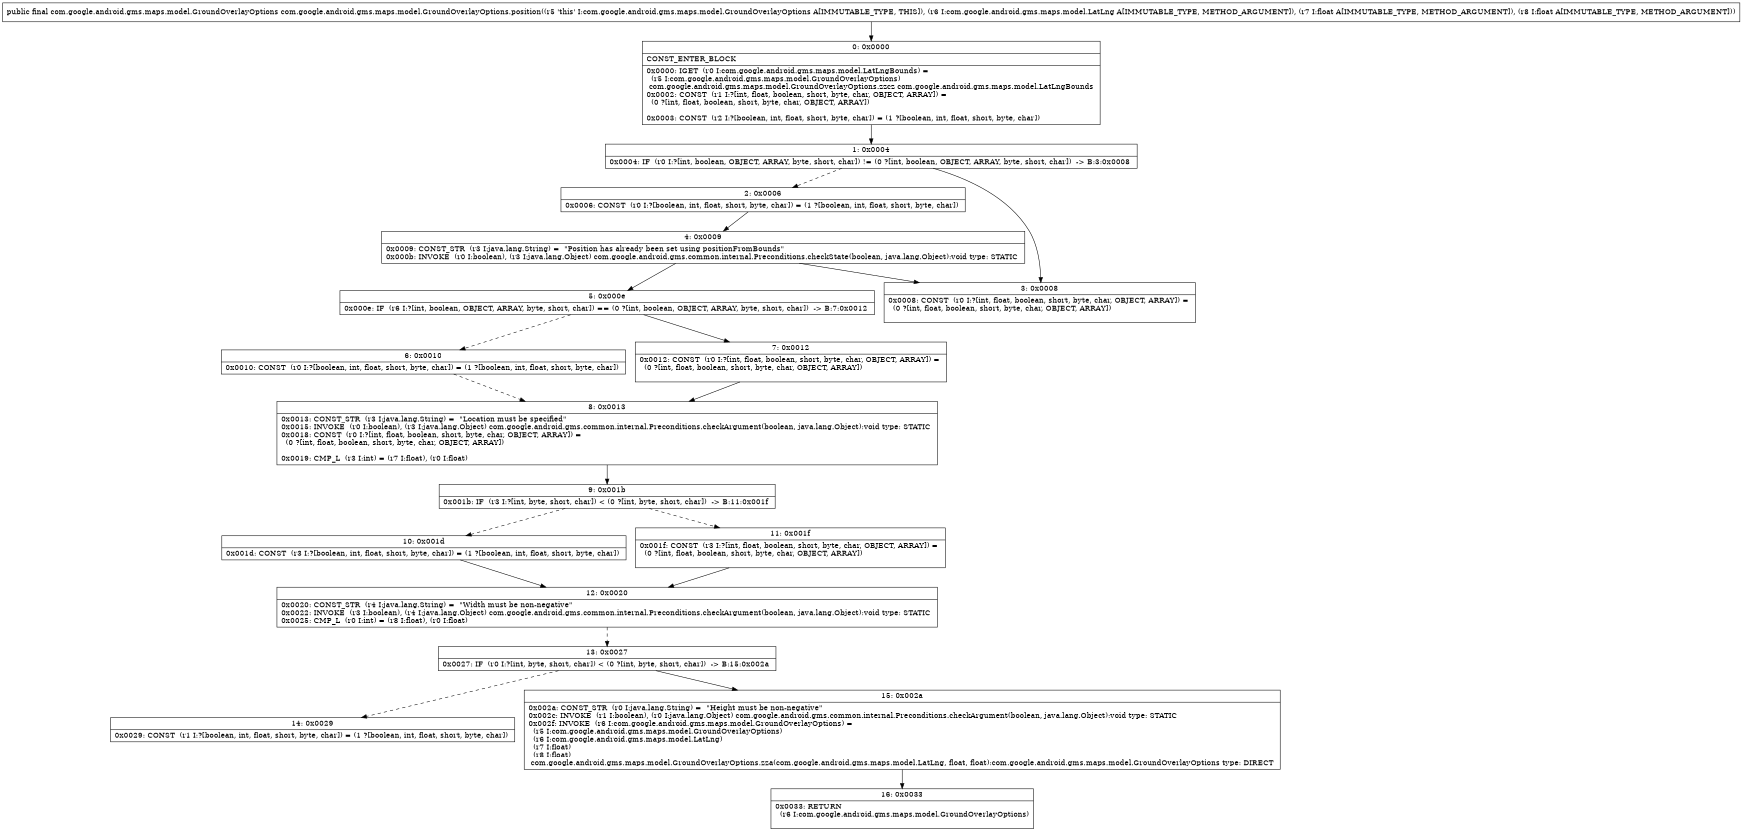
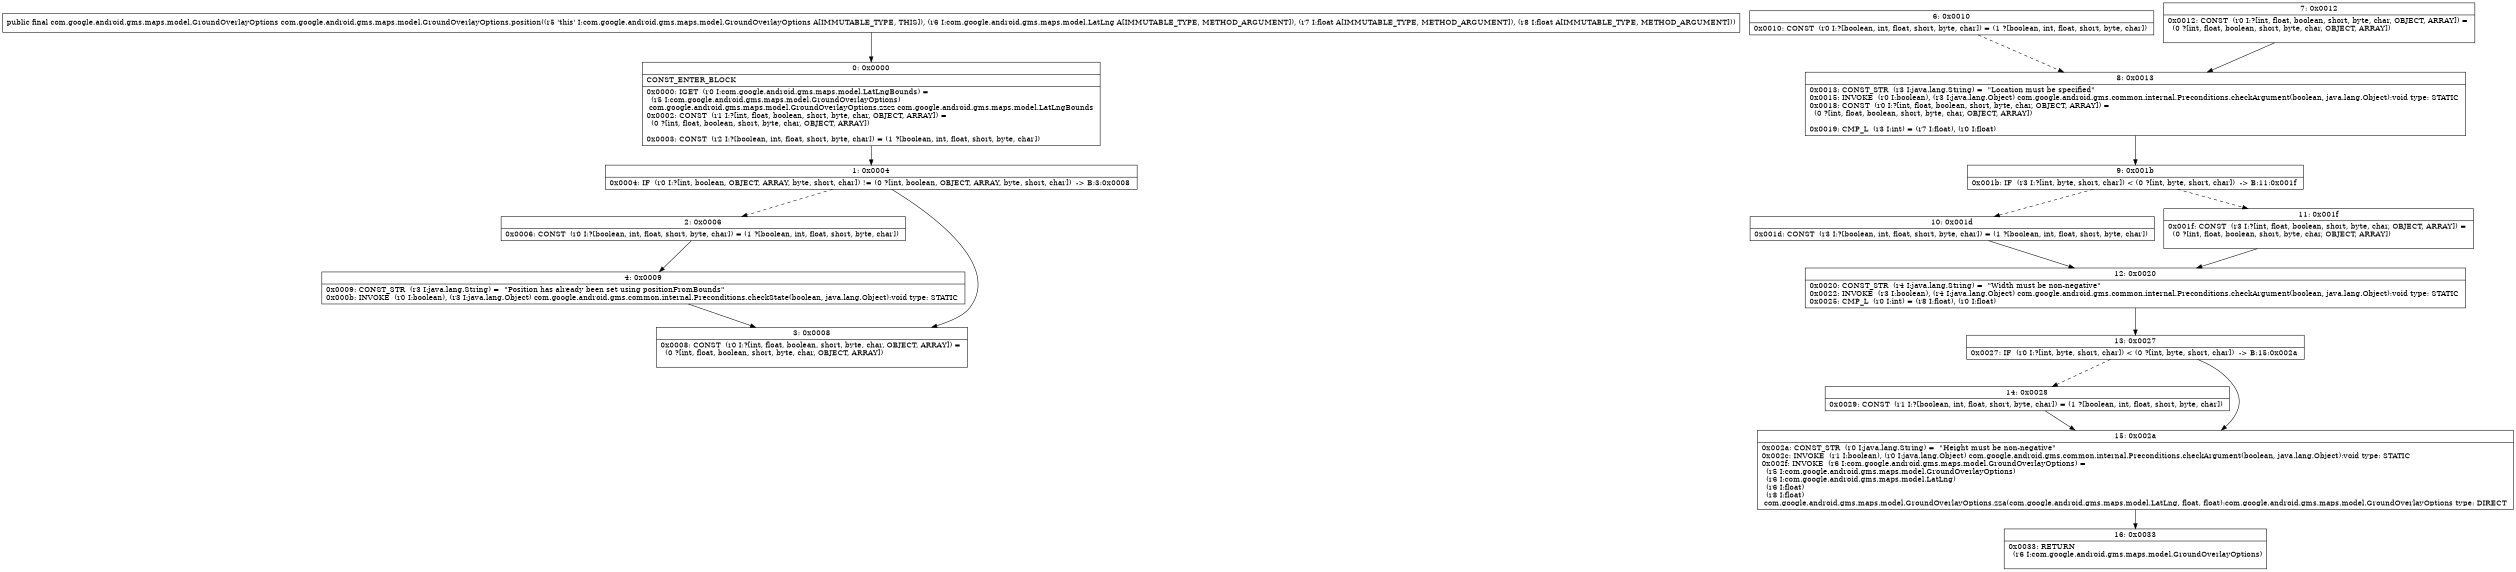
node "5: 0x000e": removed
edge "14: 0x0029" -> "15: 0x002a": added
edge "12: 0x0020" -> "13: 0x0027": style dashed -> solid
node "15: 0x002a": text "(r7 I:float)" -> "(r6 I:float)"
